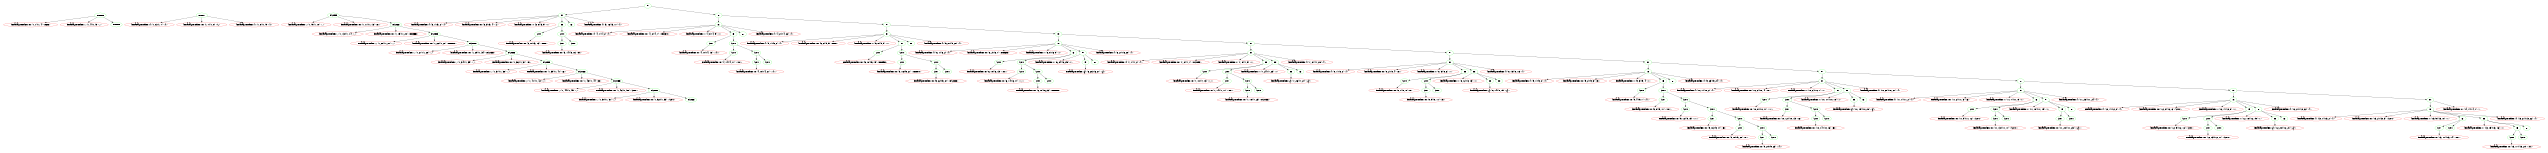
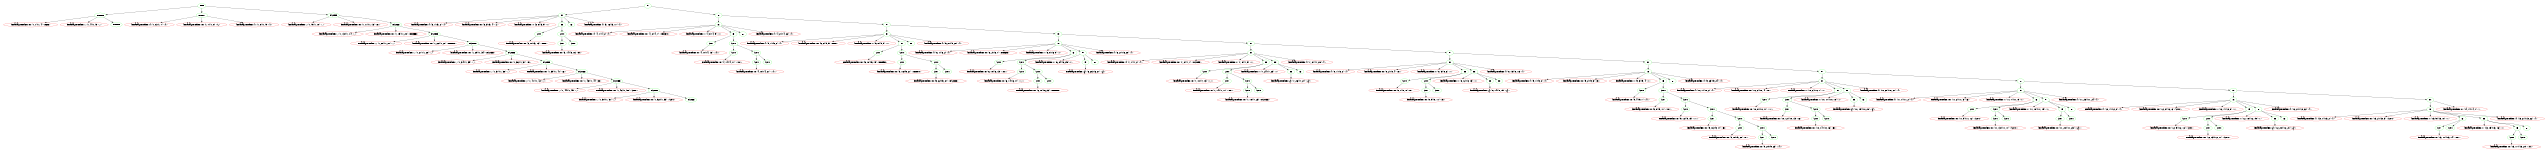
node "DEF": added
